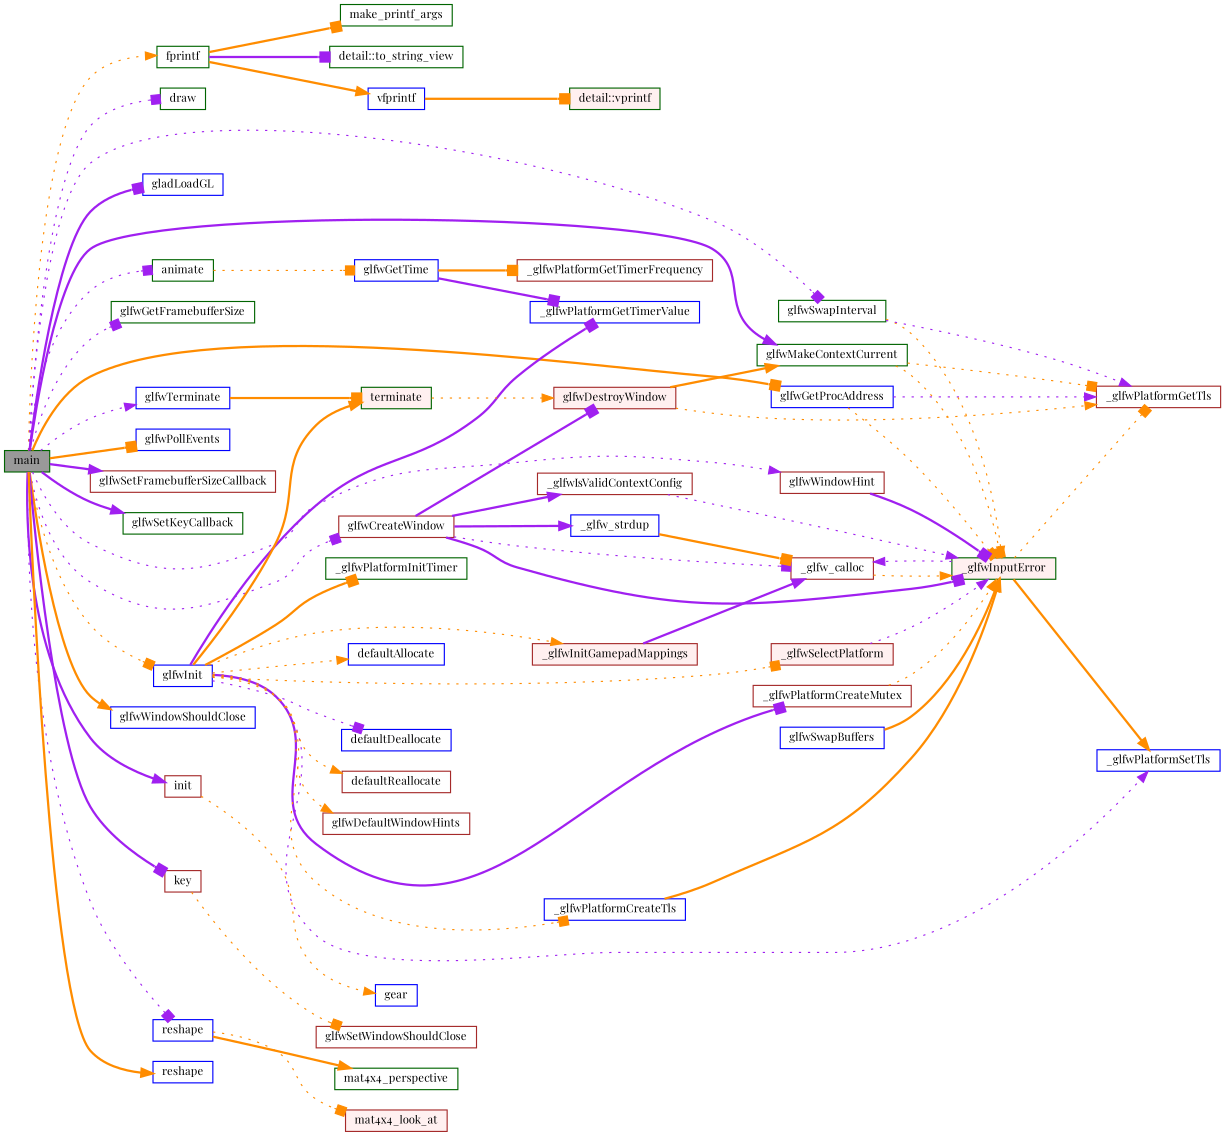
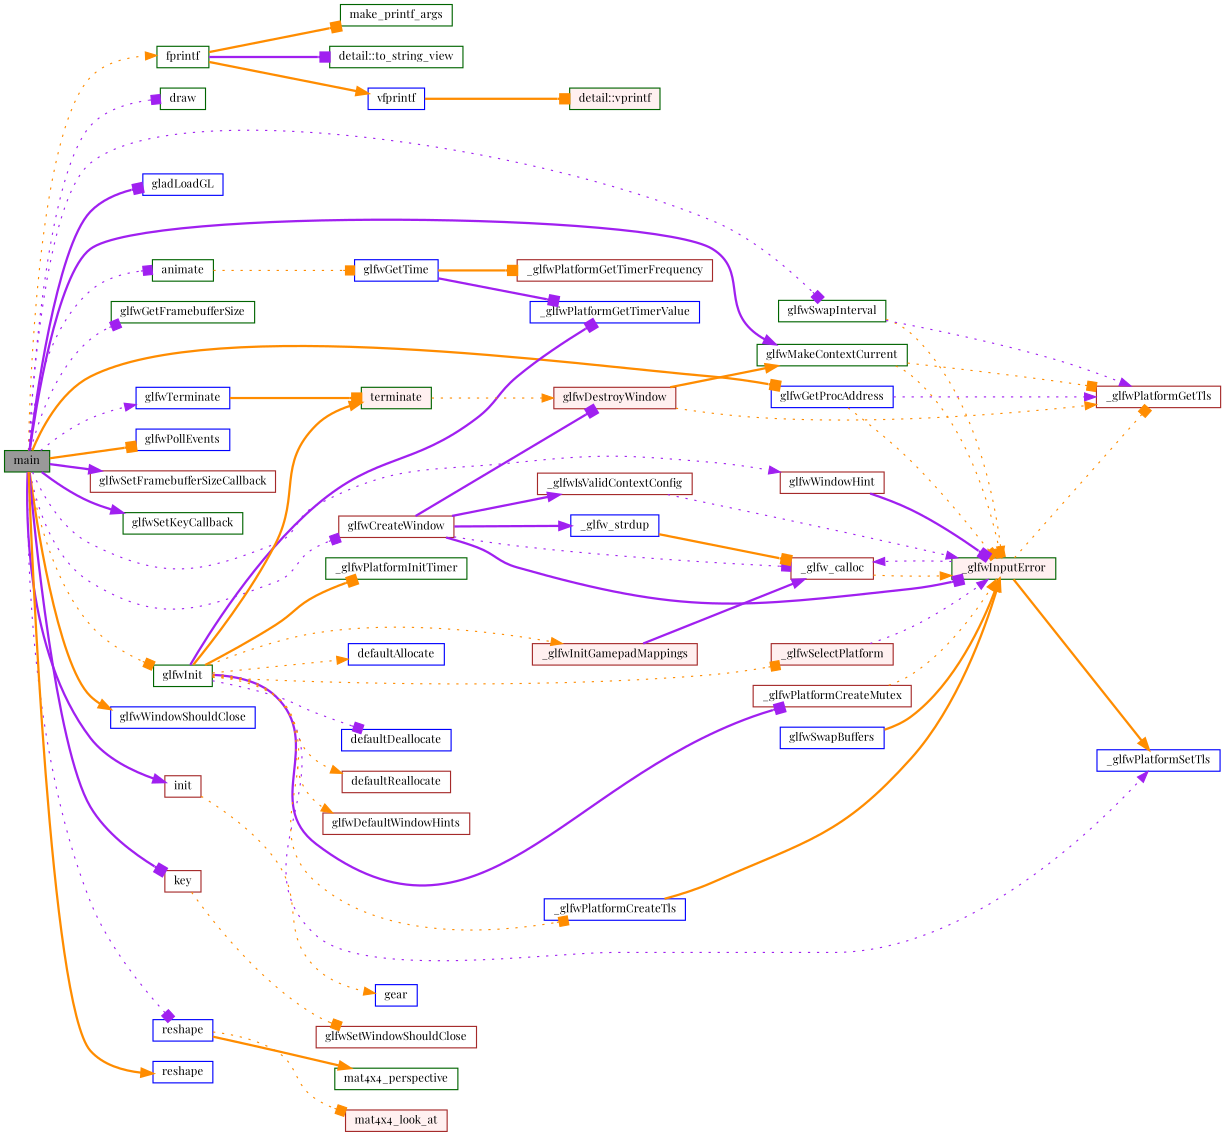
node "glfwInit": color blue -> darkgreen
